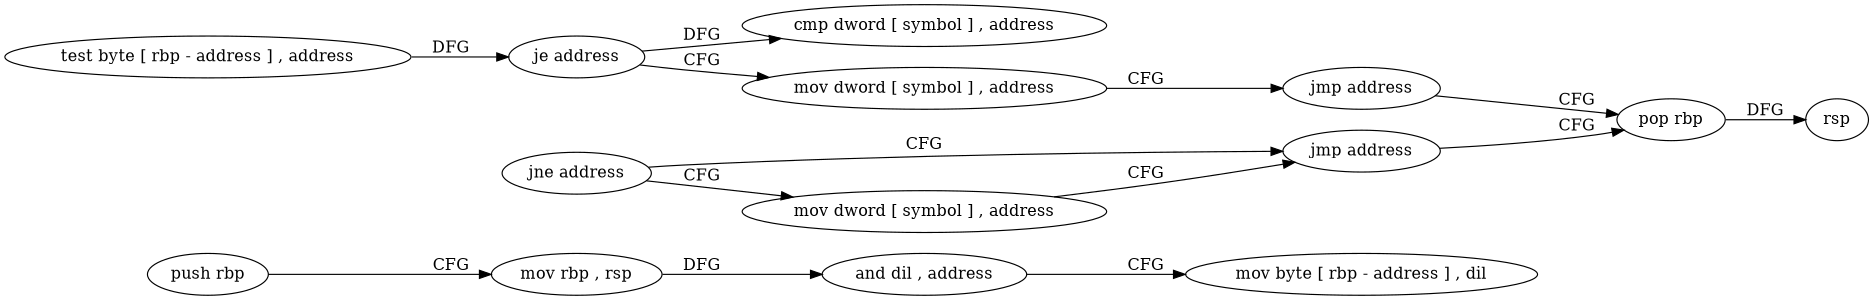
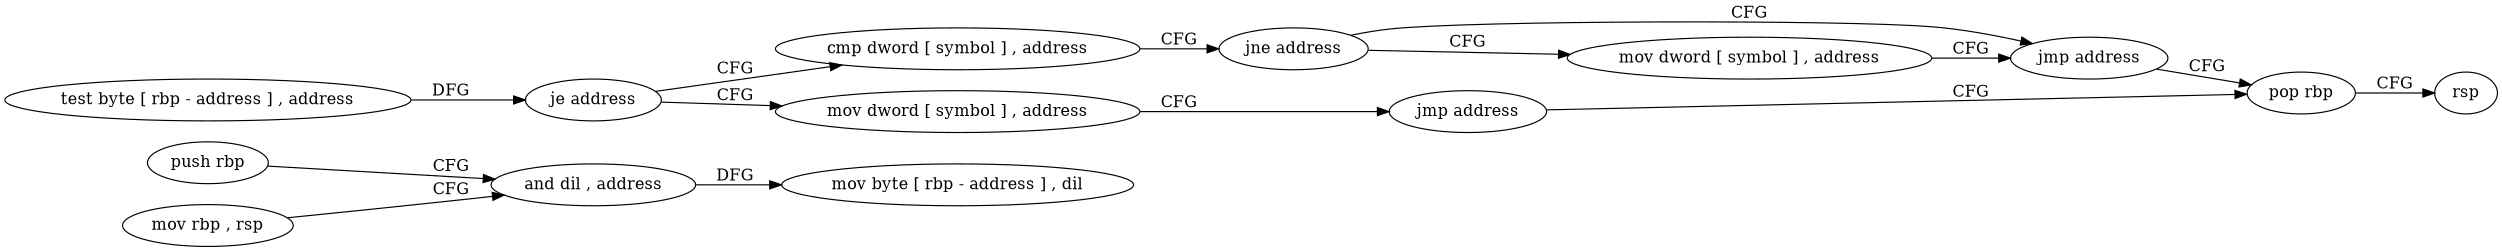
edge "je address" -> "cmp dword [ symbol ] , address": label "DFG" -> "CFG"
edge "cmp dword [ symbol ] , address" -> "jne address": added, label "CFG"
edge "pop rbp" -> "rsp": label "DFG" -> "CFG"
edge "mov rbp , rsp" -> "and dil , address": label "DFG" -> "CFG"
edge "and dil , address" -> "mov byte [ rbp - address ] , dil": label "CFG" -> "DFG"
edge "push rbp" -> "mov rbp , rsp": now "push rbp" -> "and dil , address"
